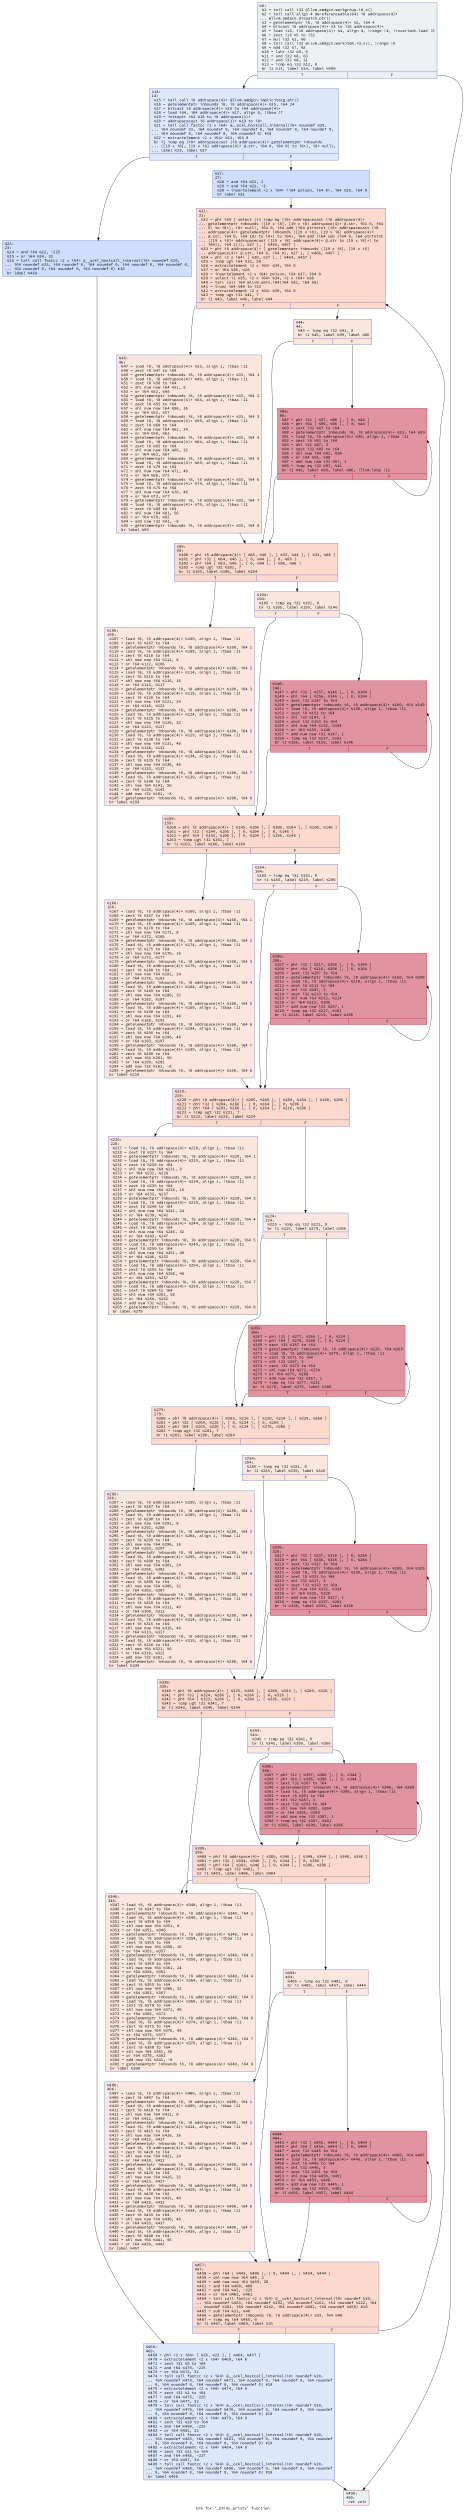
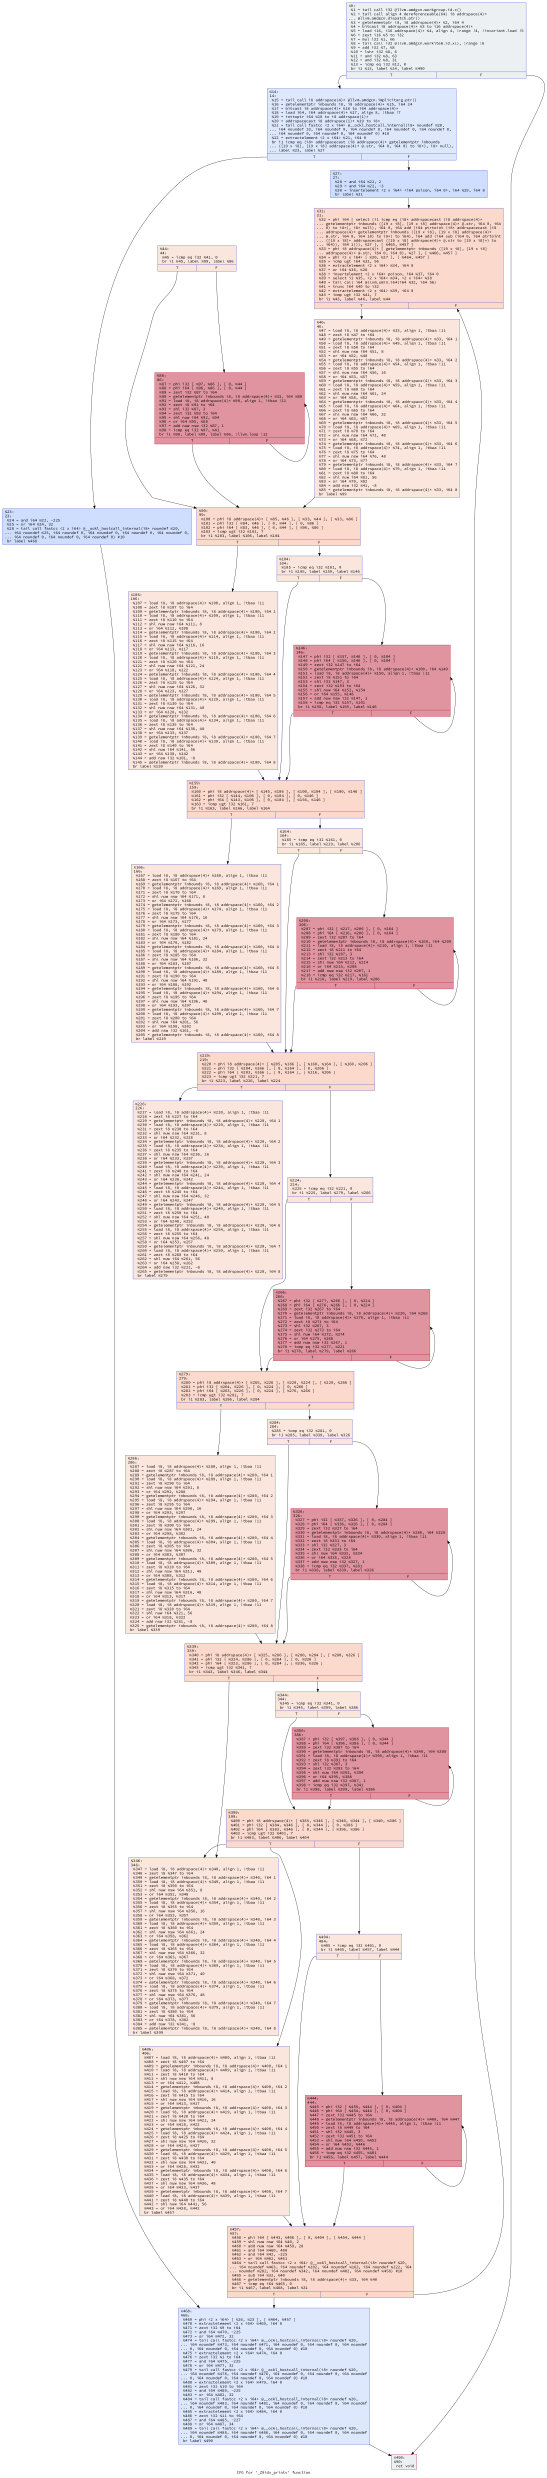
edge "%31:" -> "%44:": removed
